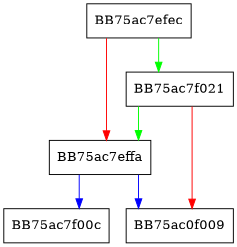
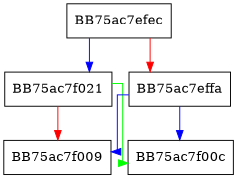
edge "BB75ac7efec" -> "BB75ac7f021": color green -> blue
edge "BB75ac7f021" -> "BB75ac7effa": now "BB75ac7f021" -> "BB75ac7f00c"
node "BB75ac0f009": label "BB75ac0f009" -> "BB75ac7f009"
